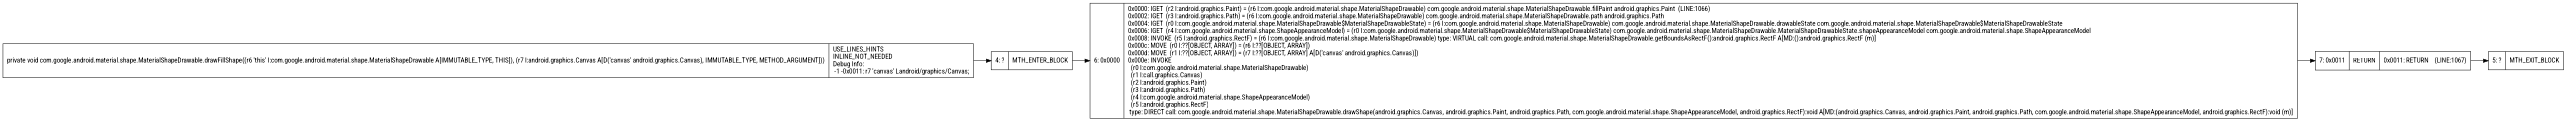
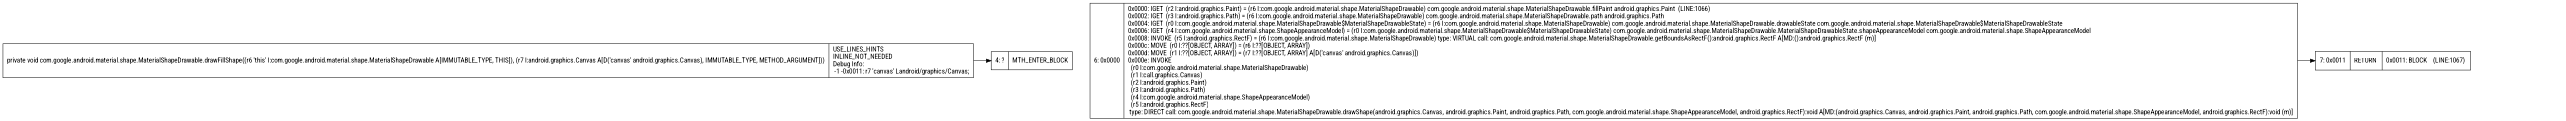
node "7: 0x0011": text "0x0011: RETURN    (LINE:1067)" -> "0x0011: BLOCK    (LINE:1067)"
edge "4: ?" -> "6: 0x0000": removed
node "5: ?": removed
